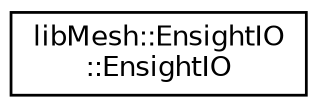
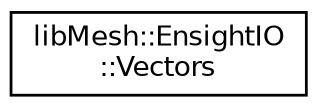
node "libMesh::EnsightIO ::EnsightIO": label "libMesh::EnsightIO ::EnsightIO" -> "libMesh::EnsightIO ::Vectors"
